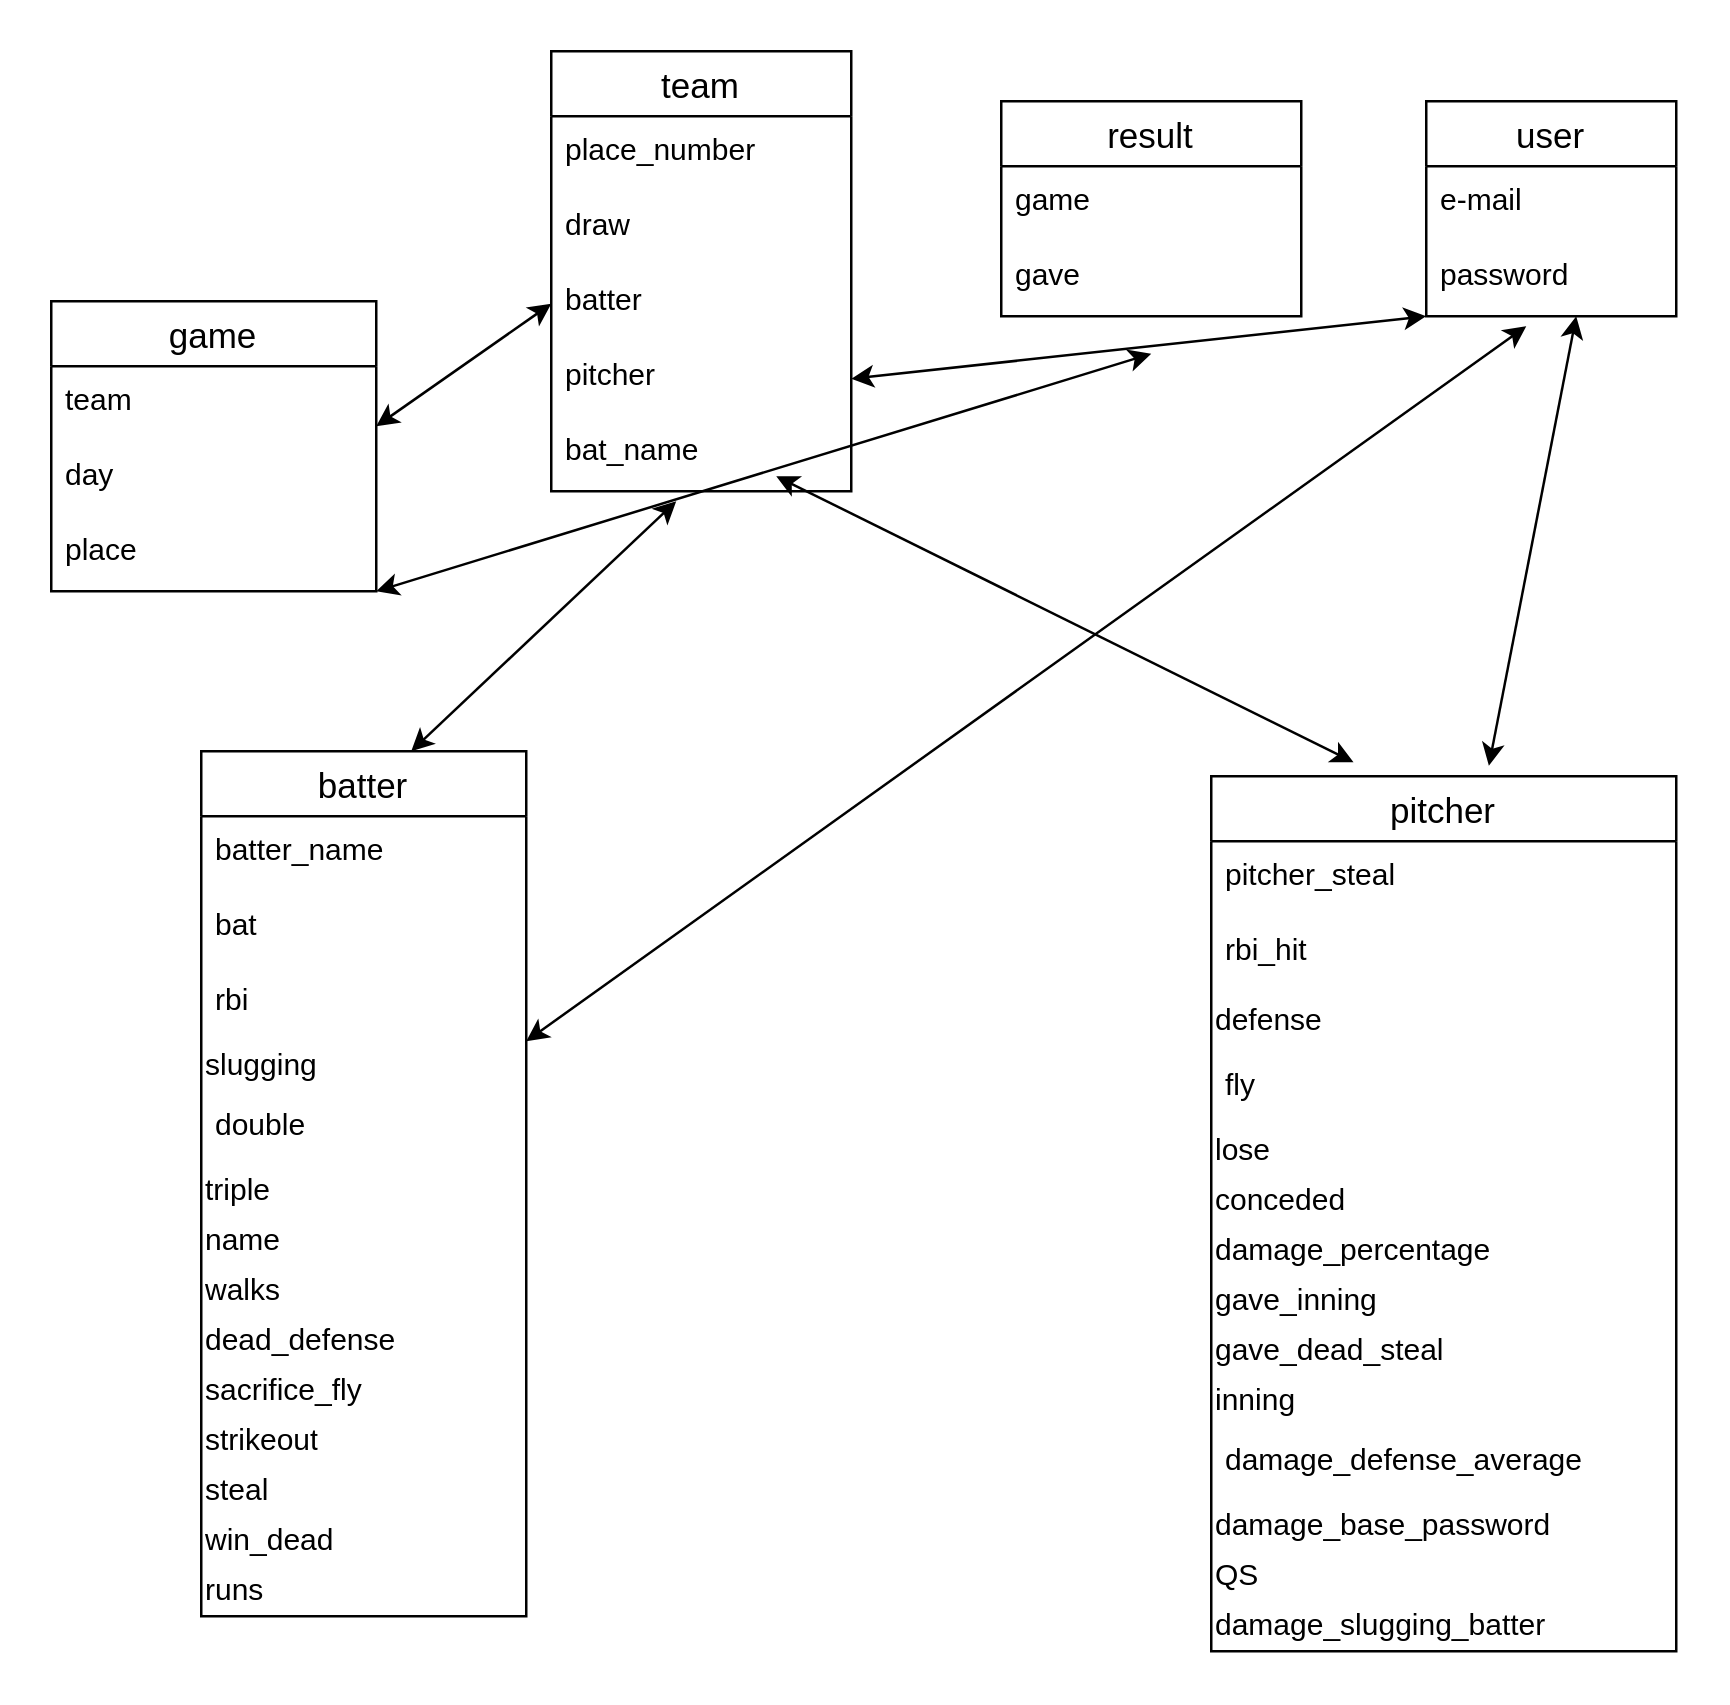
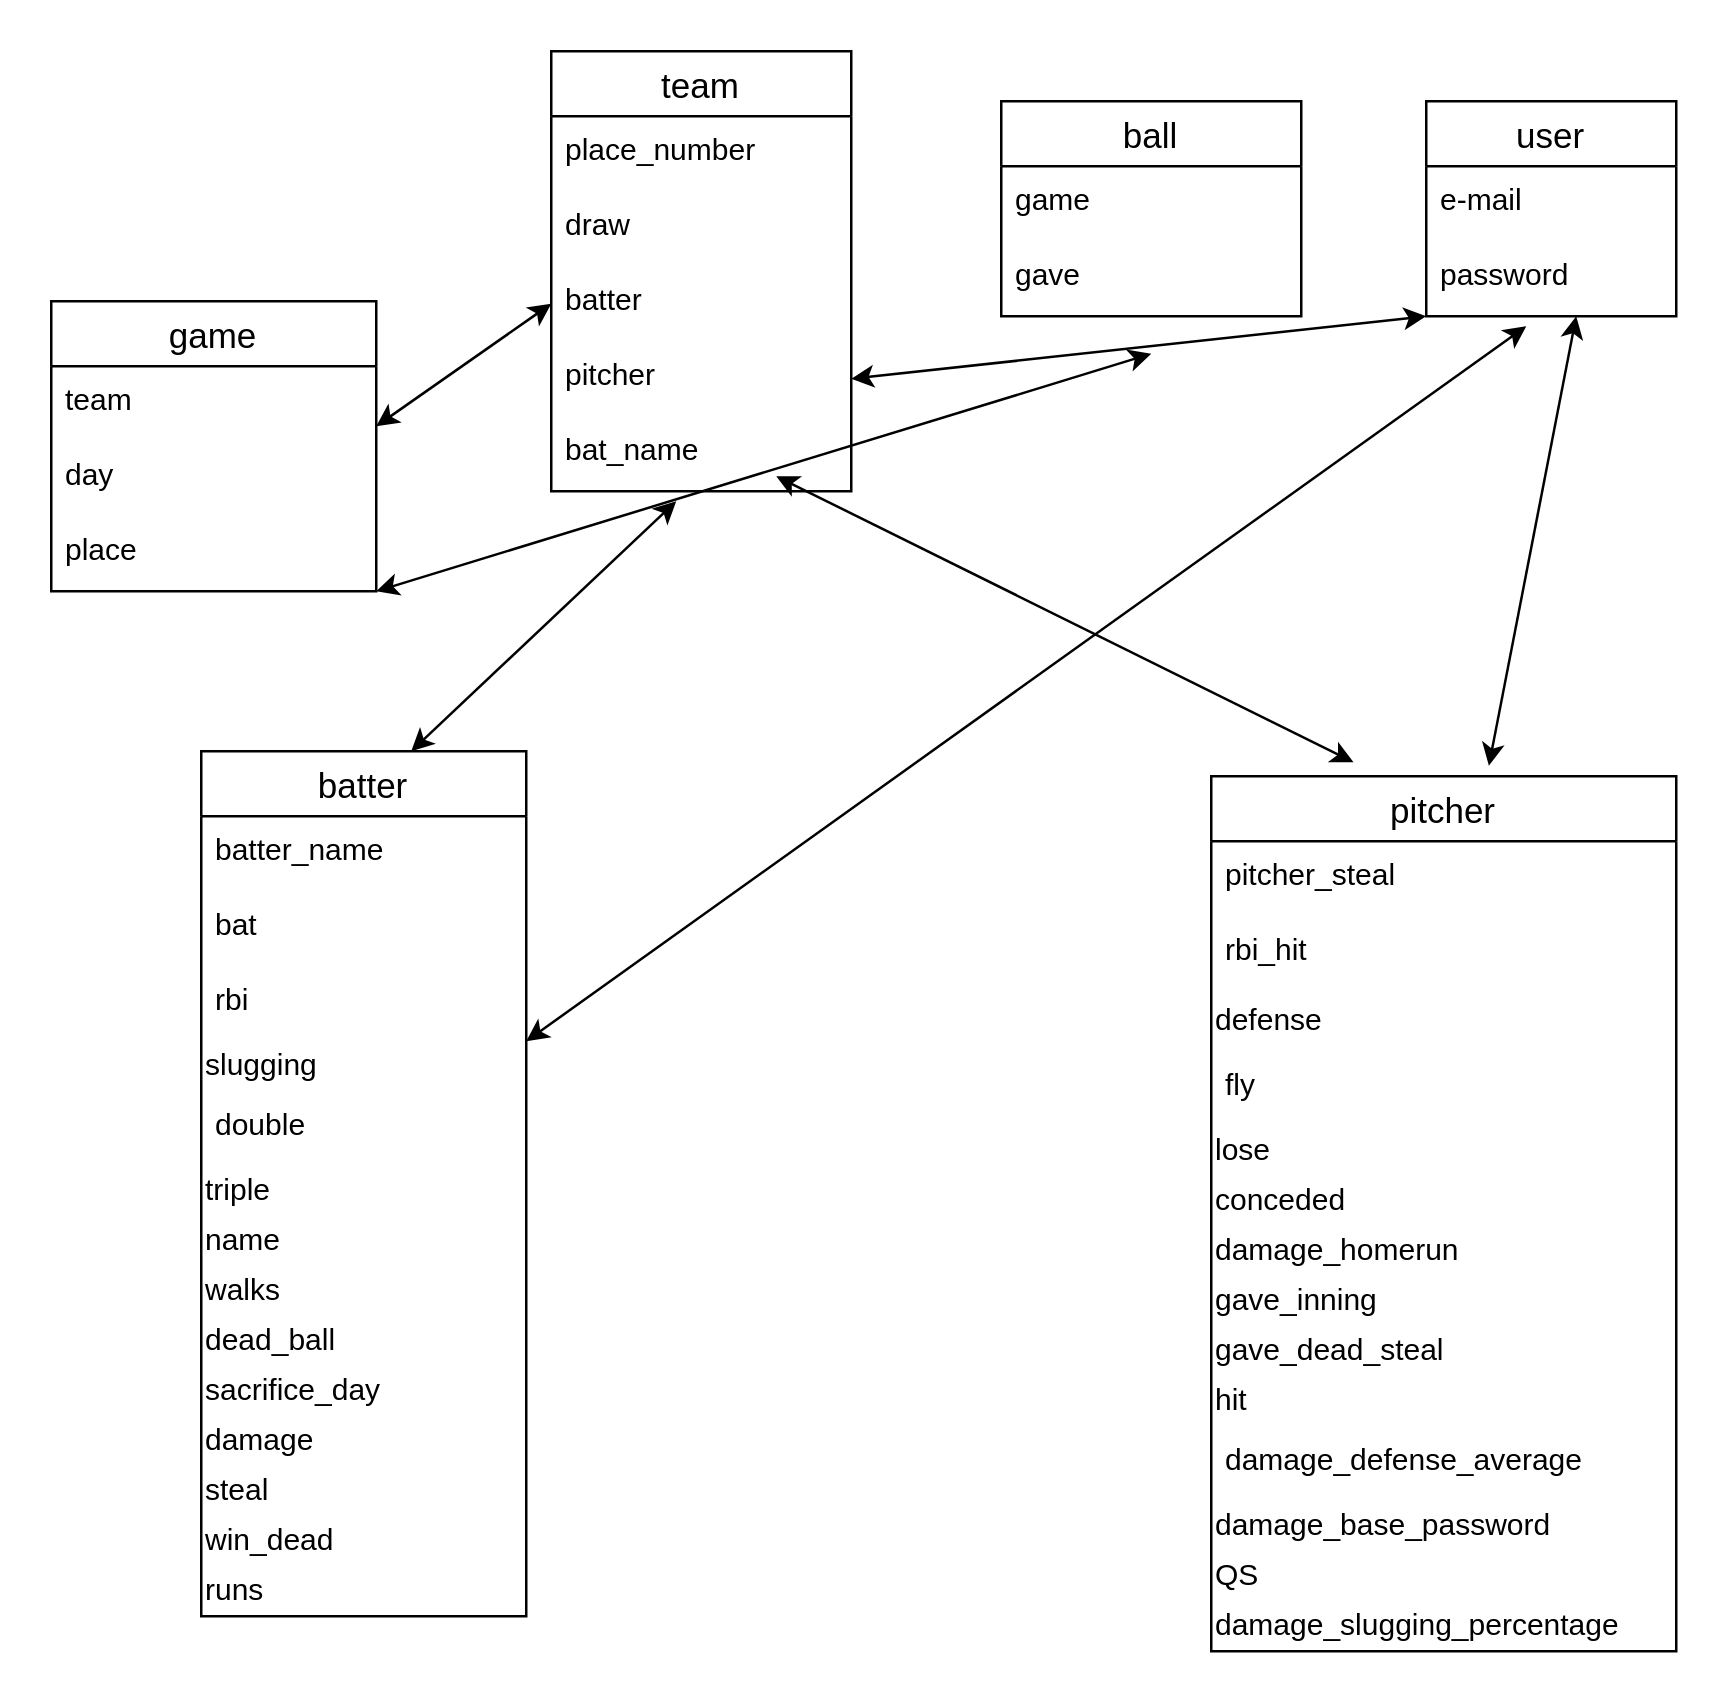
node "result": label "result" -> "ball"
node "damage_percentage": label "damage_percentage" -> "damage_homerun"
node "dead_defense": label "dead_defense" -> "dead_ball"
node "sacrifice_fly": label "sacrifice_fly" -> "sacrifice_day"
node "inning": label "inning" -> "hit"
node "strikeout": label "strikeout" -> "damage"
node "damage_slugging_batter": label "damage_slugging_batter" -> "damage_slugging_percentage"
